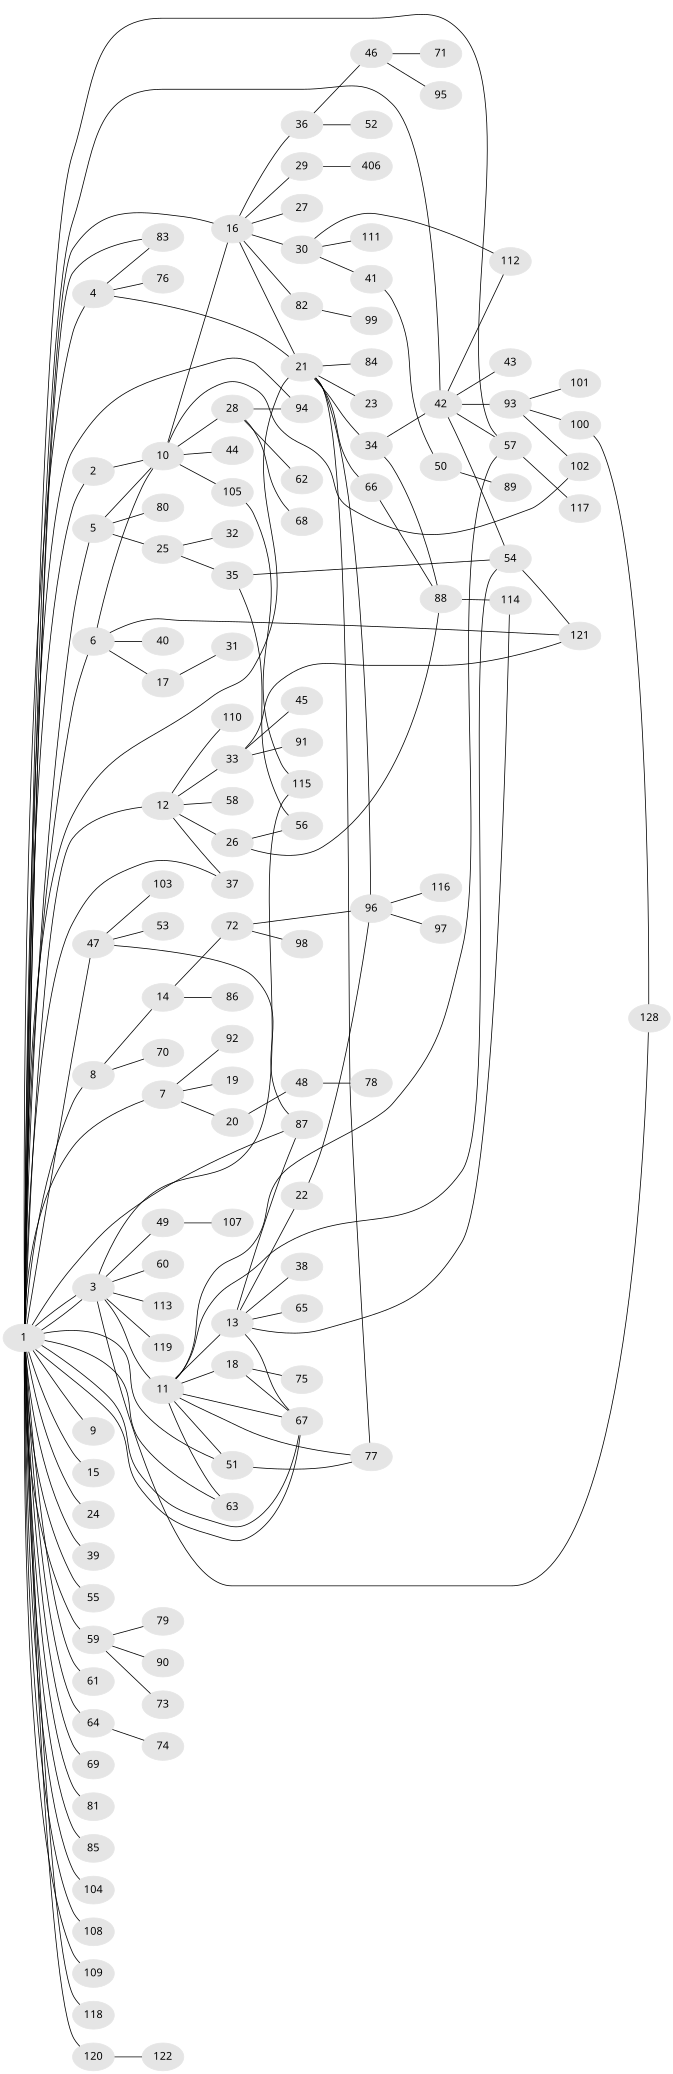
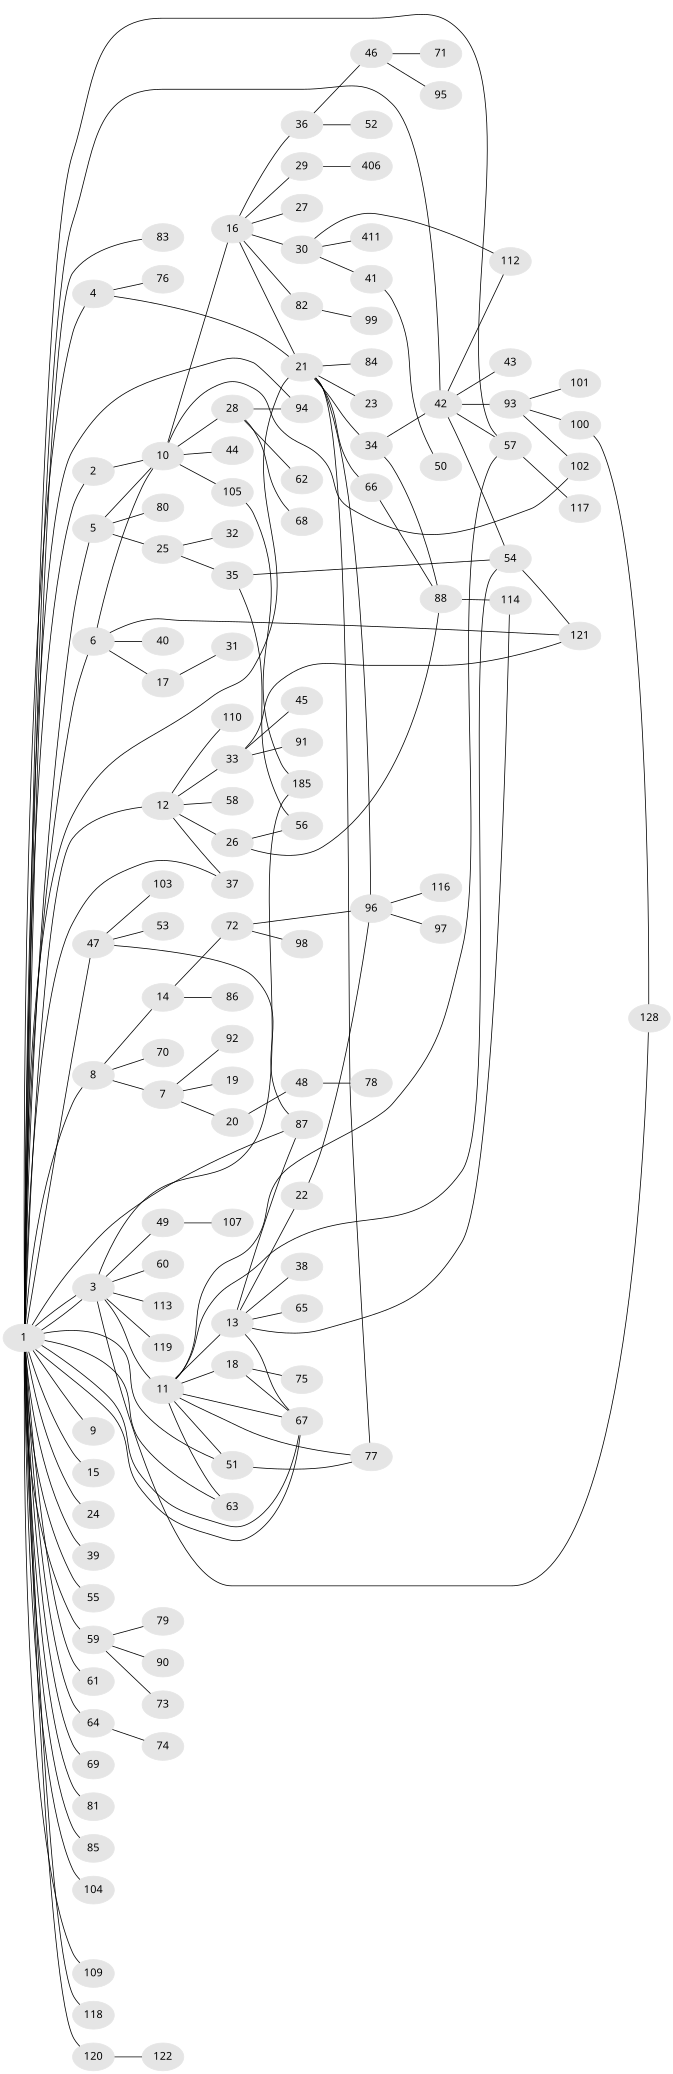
node "111": label "111" -> "411"
edge "83" -- "4": removed
node "89": removed
edge "16" -- "1": removed
node "115": label "115" -> "185"
edge "7" -- "1": now "7" -- "8"
node "108": removed
